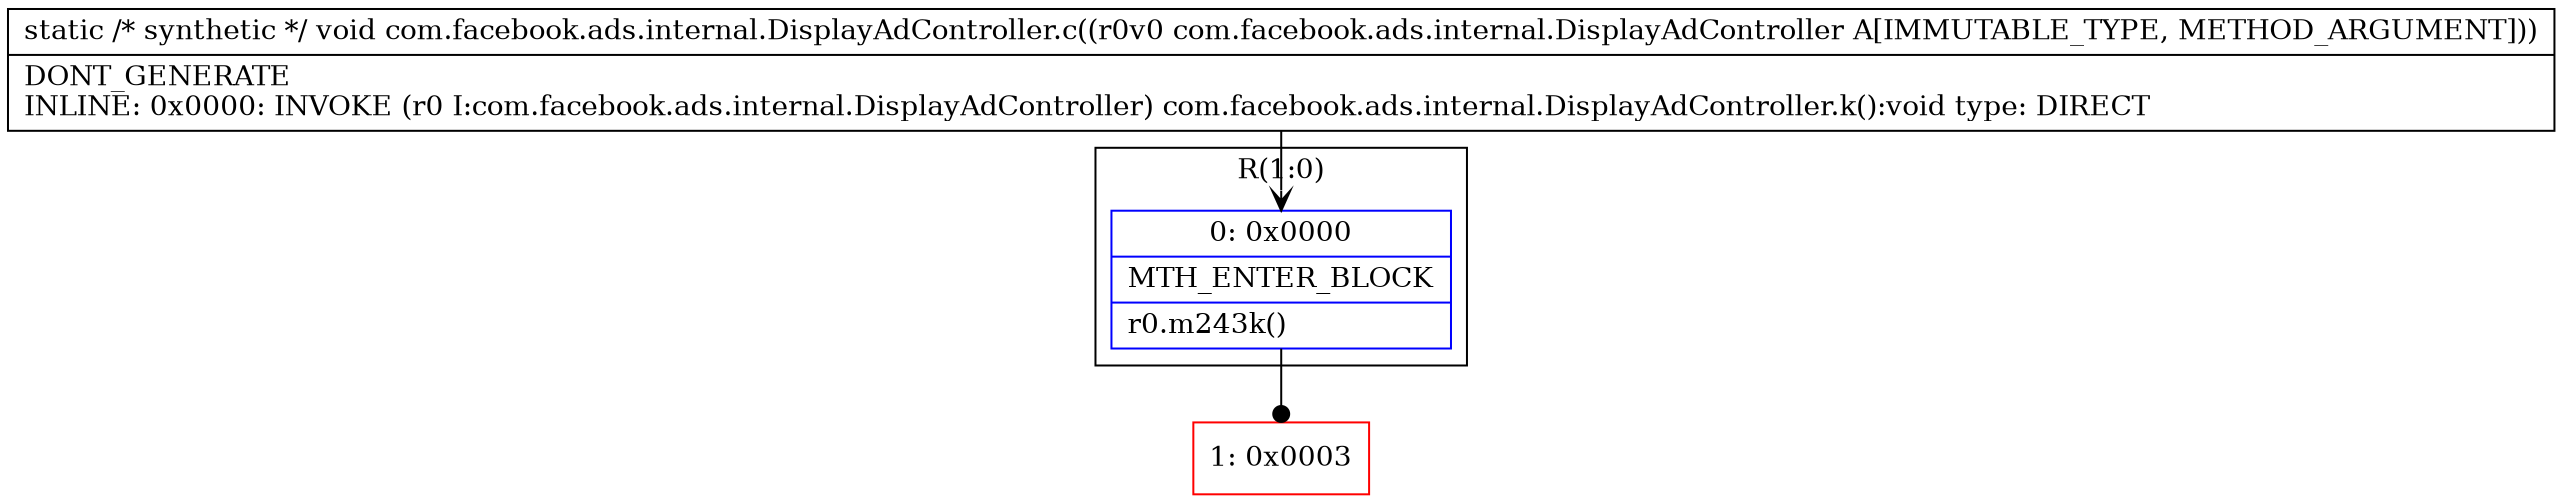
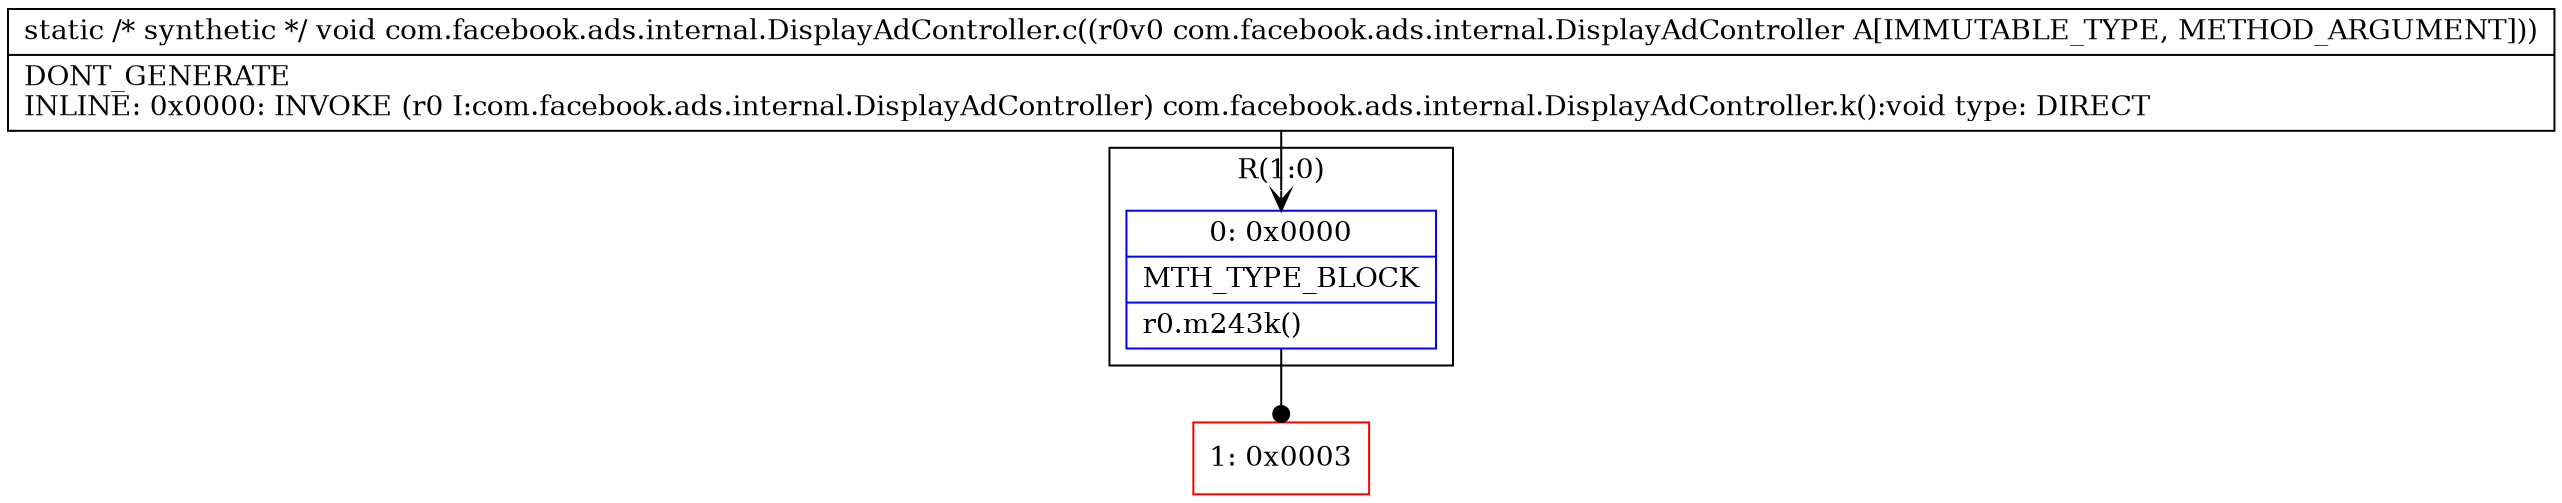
node "0: 0x0000": text "MTH_ENTER_BLOCK" -> "MTH_TYPE_BLOCK"
